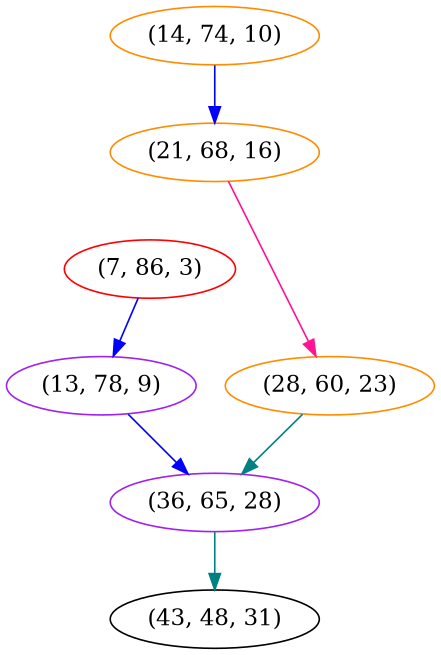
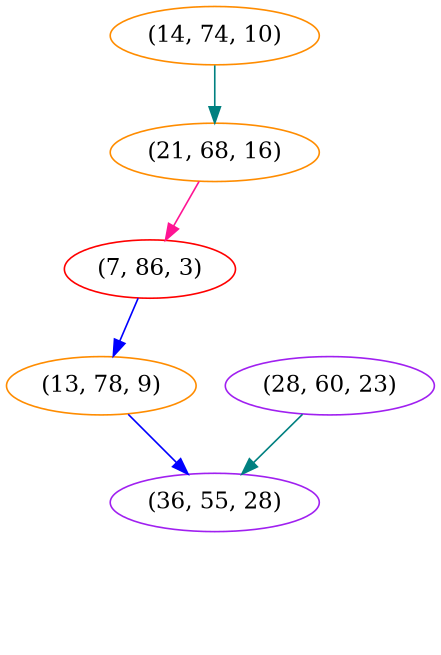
edge "(14, 74, 10)" -> "(21, 68, 16)": color blue -> teal
edge "(21, 68, 16)" -> "(28, 60, 23)": now "(21, 68, 16)" -> "(7, 86, 3)"
node "(13, 78, 9)": color purple -> darkorange
node "(28, 60, 23)": color darkorange -> purple
node "(36, 65, 28)": label "(36, 65, 28)" -> "(36, 55, 28)"
node "(43, 48, 31)": removed
